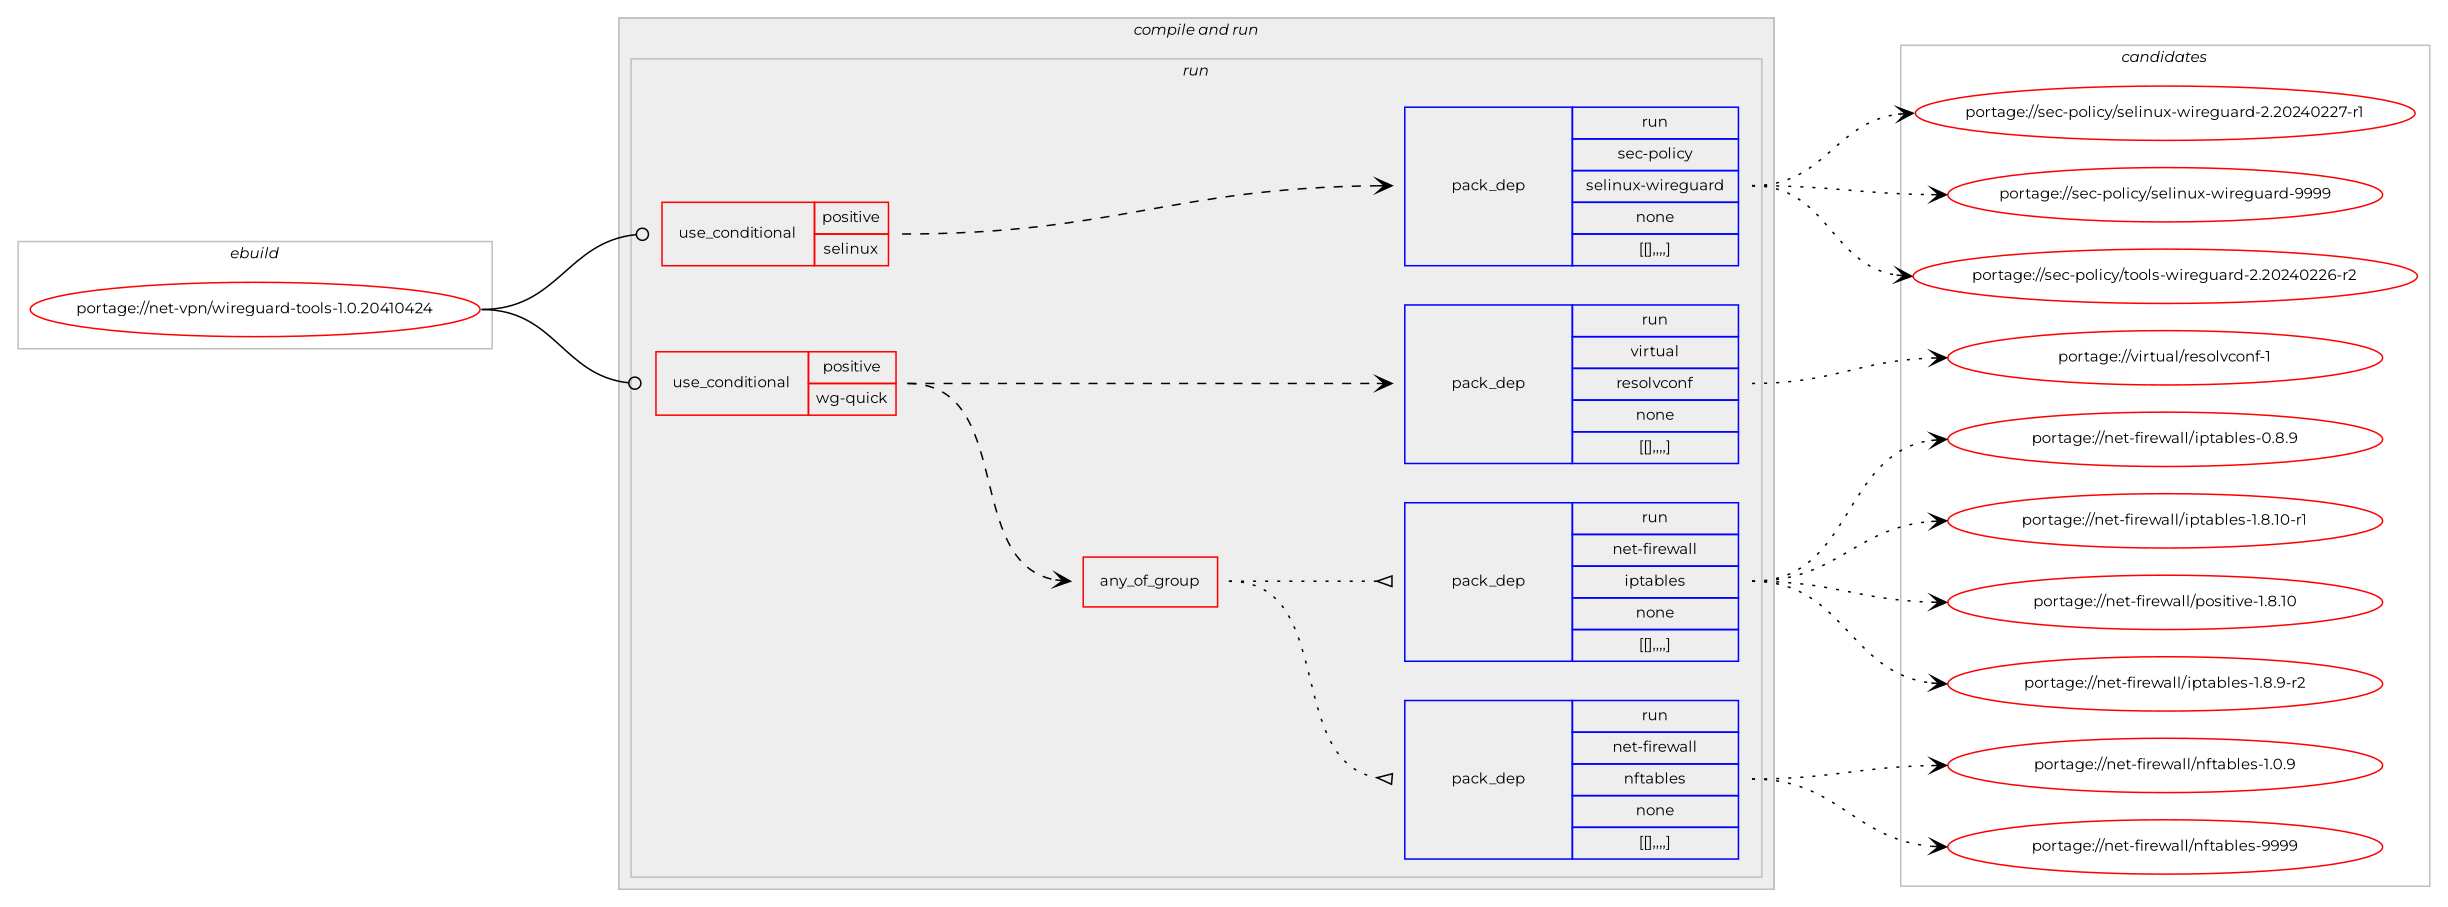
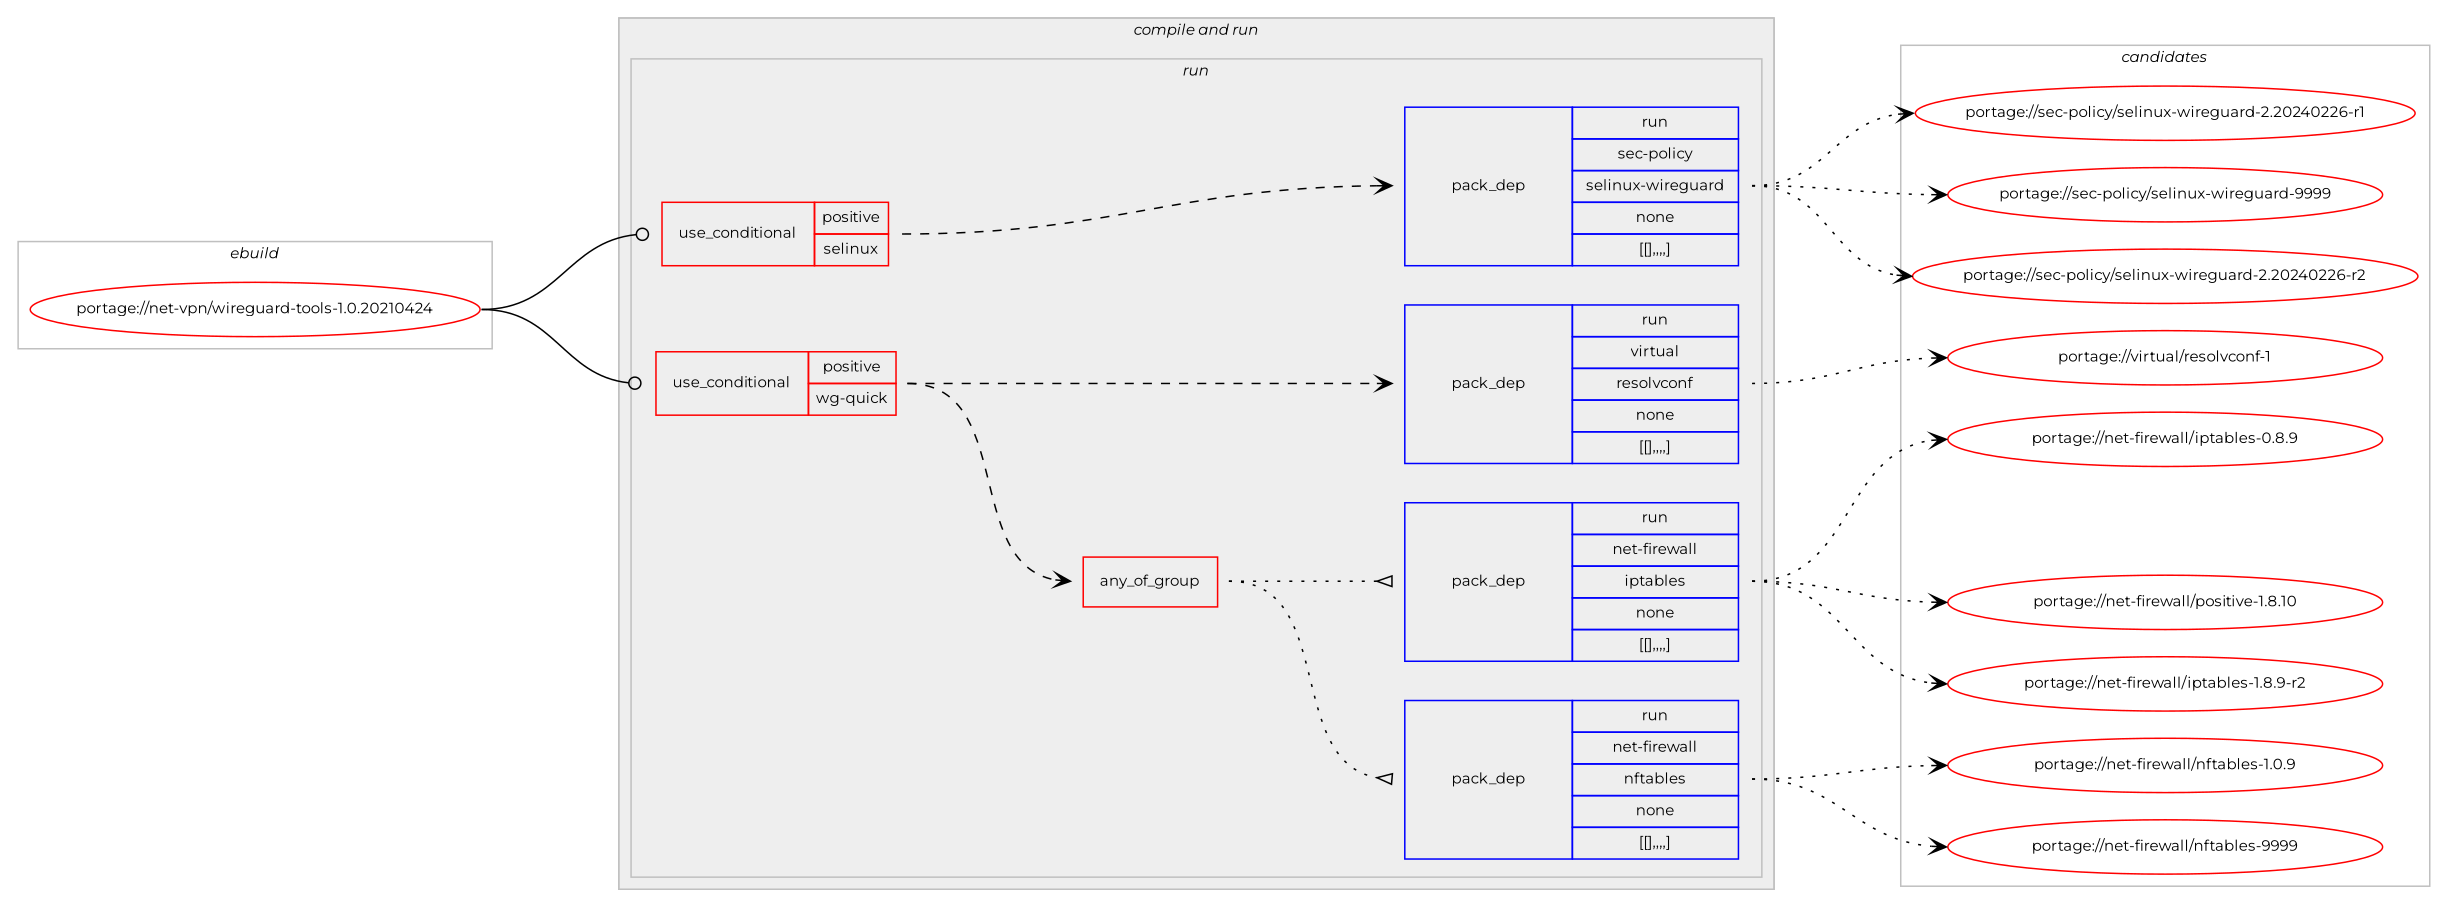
node "portage://sec-policy/selinux-wireguard-2.20240227-r1": label "portage://sec-policy/selinux-wireguard-2.20240227-r1" -> "portage://sec-policy/selinux-wireguard-2.20240226-r1"
node "portage://sec-policy/tools-wireguard-2.20240226-r2": label "portage://sec-policy/tools-wireguard-2.20240226-r2" -> "portage://sec-policy/selinux-wireguard-2.20240226-r2"
node "portage://net-vpn/wireguard-tools-1.0.20410424": label "portage://net-vpn/wireguard-tools-1.0.20410424" -> "portage://net-vpn/wireguard-tools-1.0.20210424"
node "portage://net-firewall/iptables-1.8.10-r1": removed
